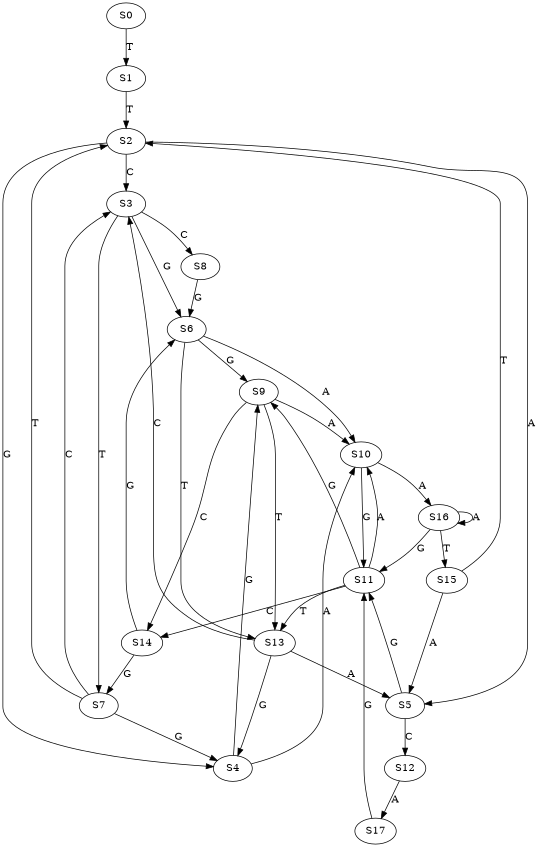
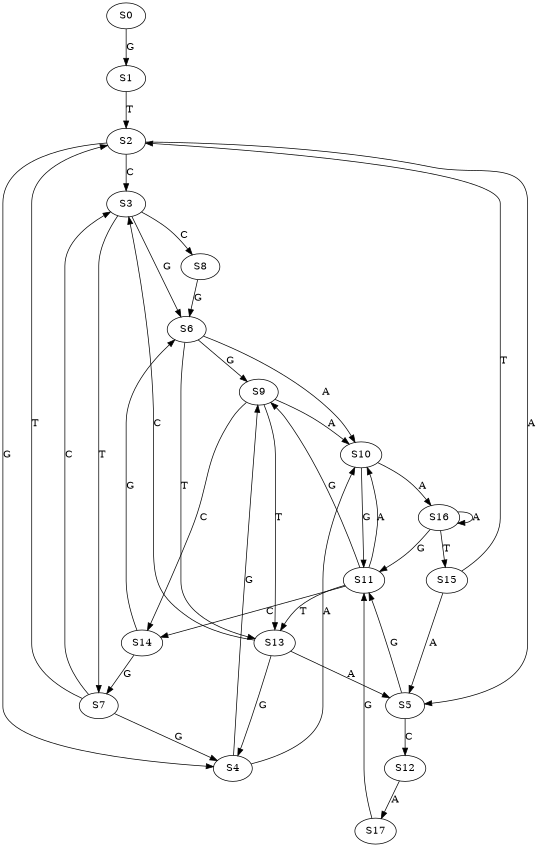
edge "S0" -> "S1": label "T" -> "G"
